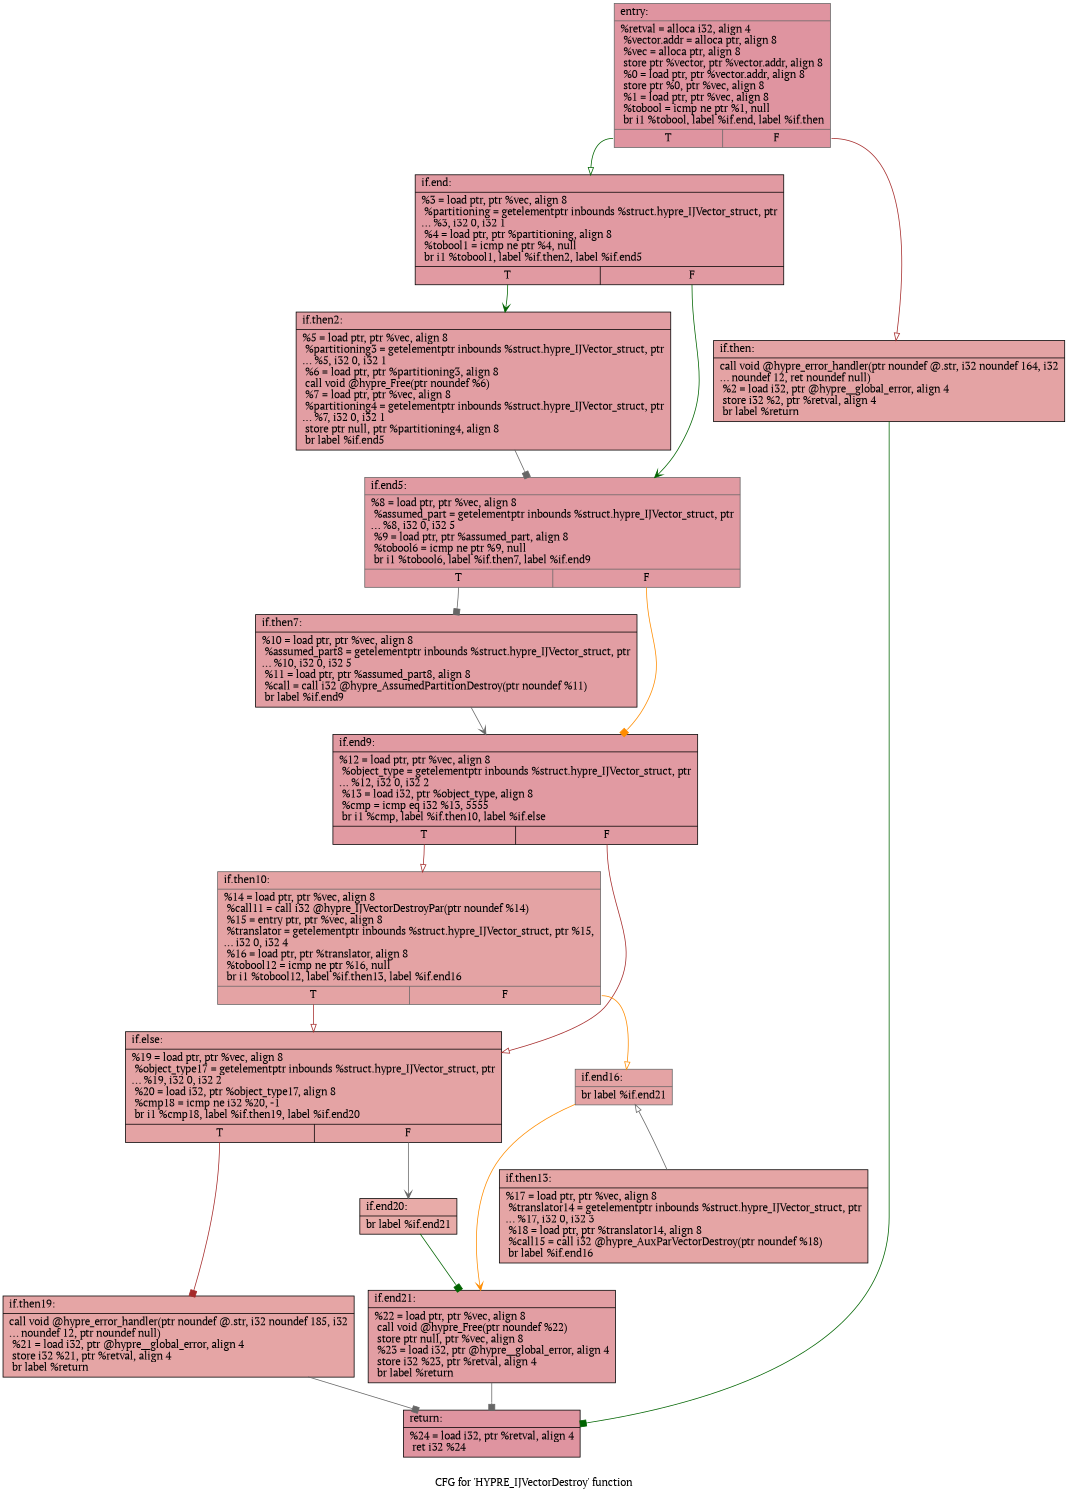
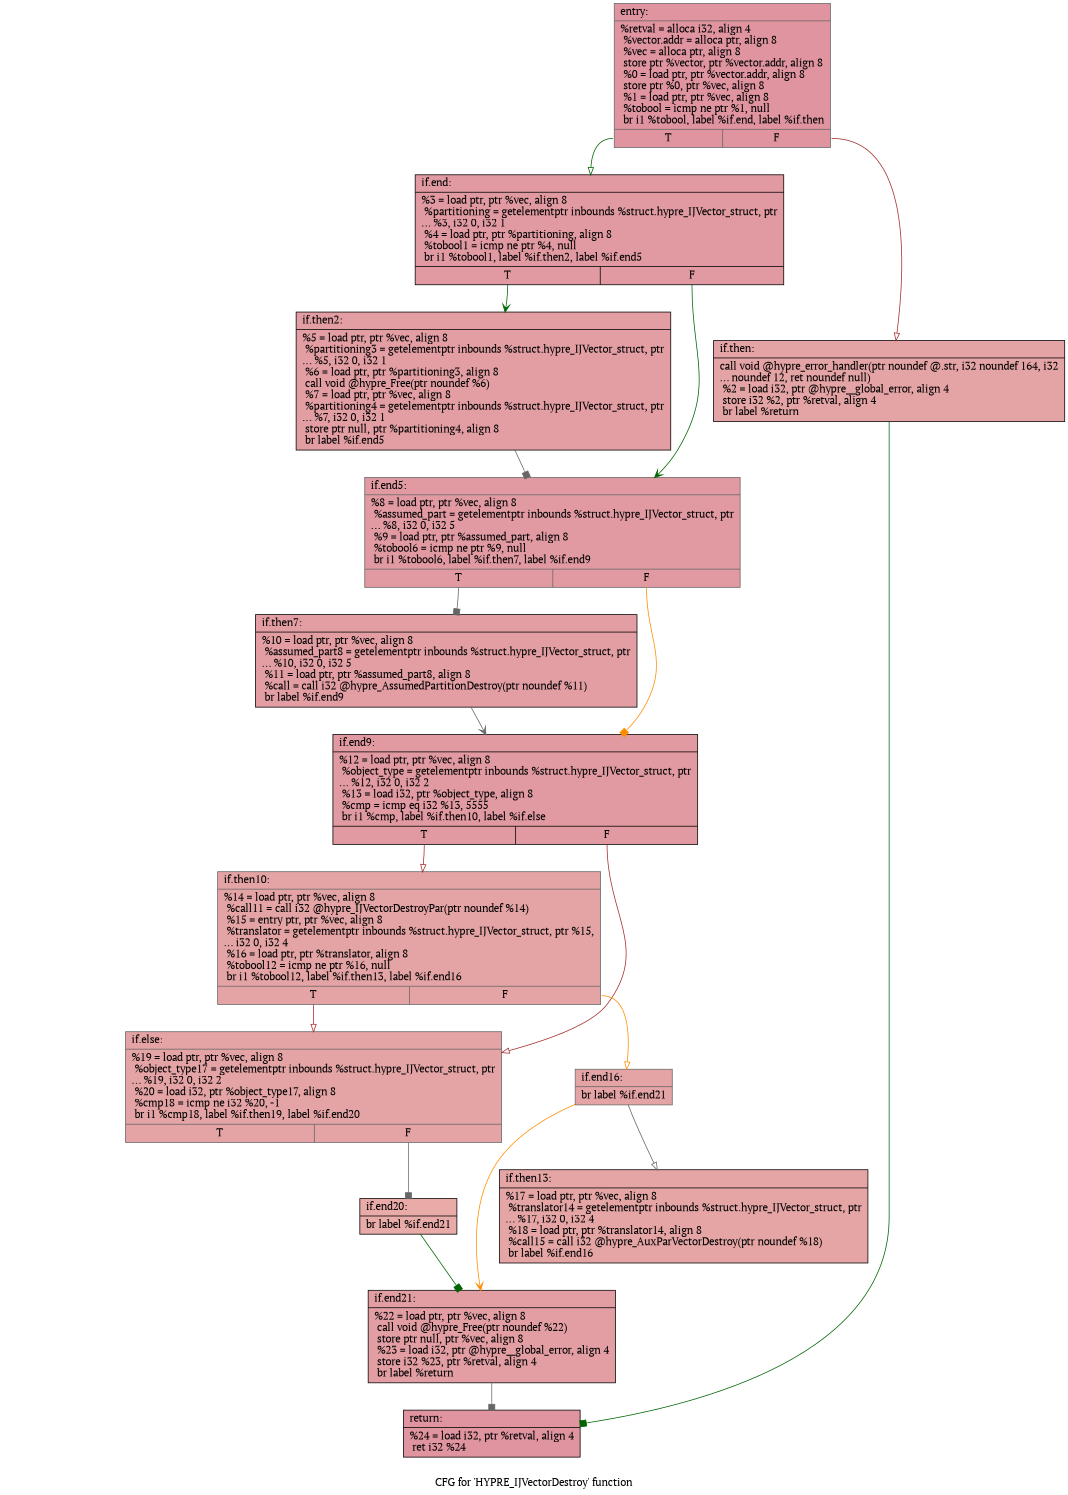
node "if.else:": color black -> gray40
edge "if.then13:" -> "if.end16:": reversed
edge "if.else:" -> "if.end20:": arrowhead vee -> box
node "if.then13:": text "... %17, i32 0, i32 3" -> "... %17, i32 0, i32 4"
node "if.then19:": removed
